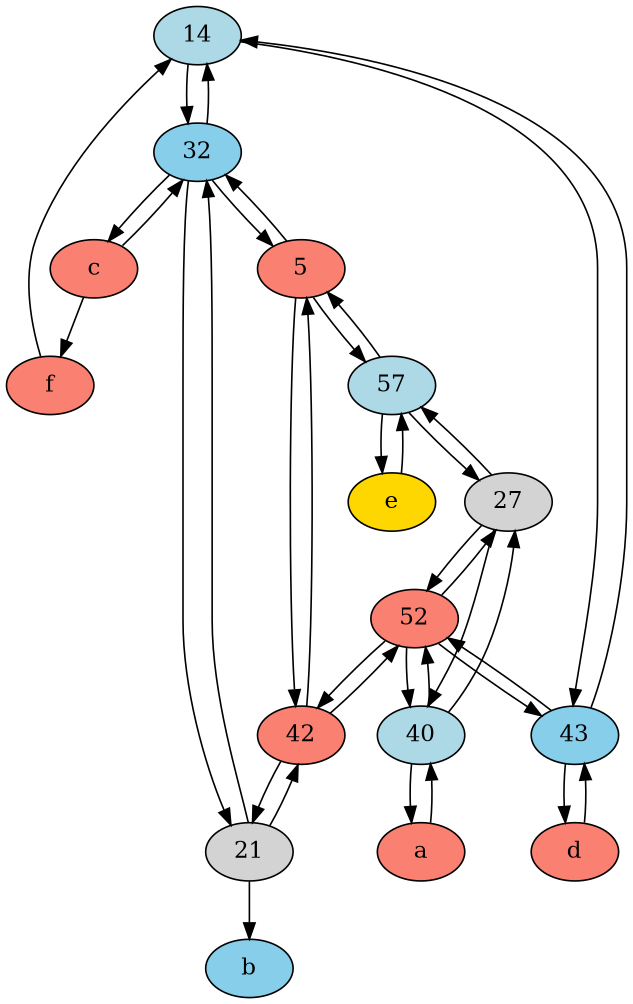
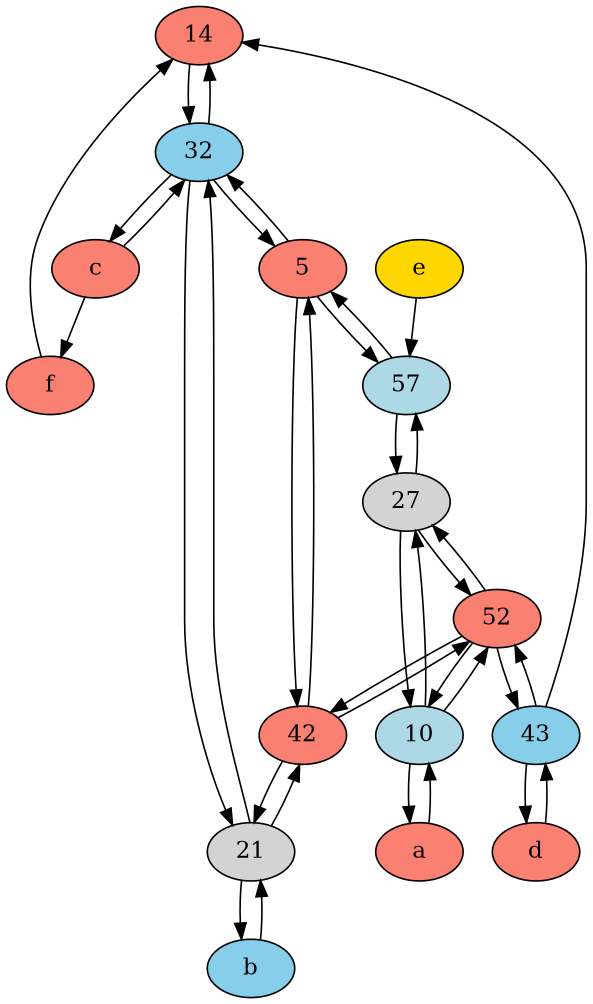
node "14": fillcolor lightblue -> salmon
edge "14" -> "43": removed
edge "57" -> "e": removed
node "40": label "40" -> "10"
edge "b" -> "21": added
